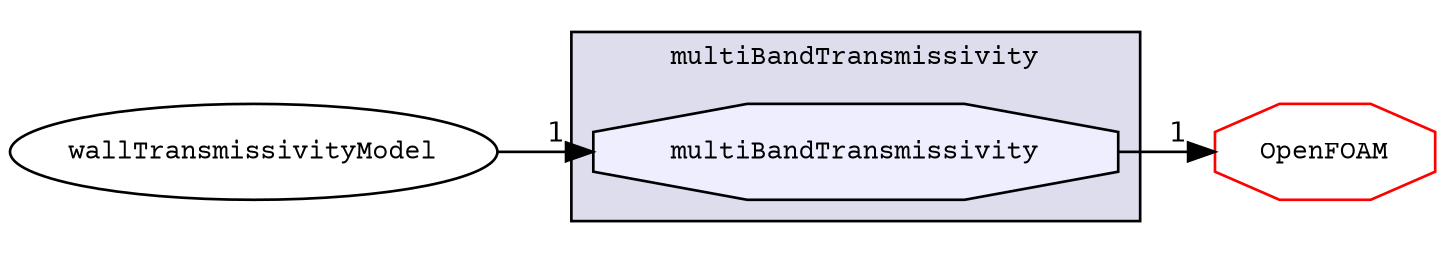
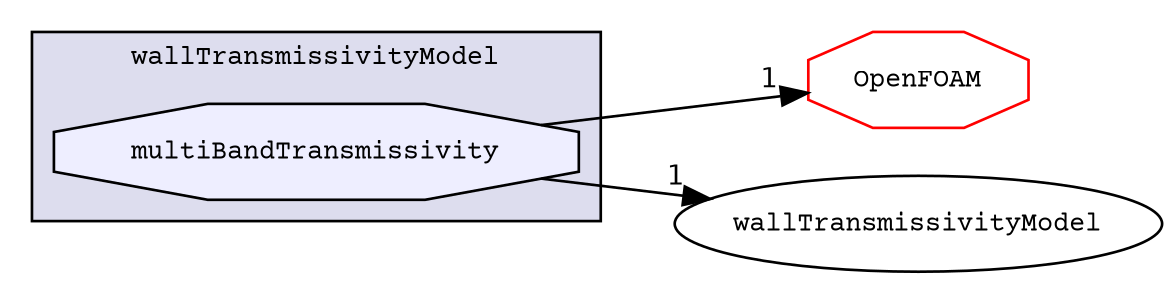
cluster "multiBandTransmissivity": label "multiBandTransmissivity" -> "wallTransmissivityModel"
edge "wallTransmissivityModel" -> "multiBandTransmissivity": reversed
